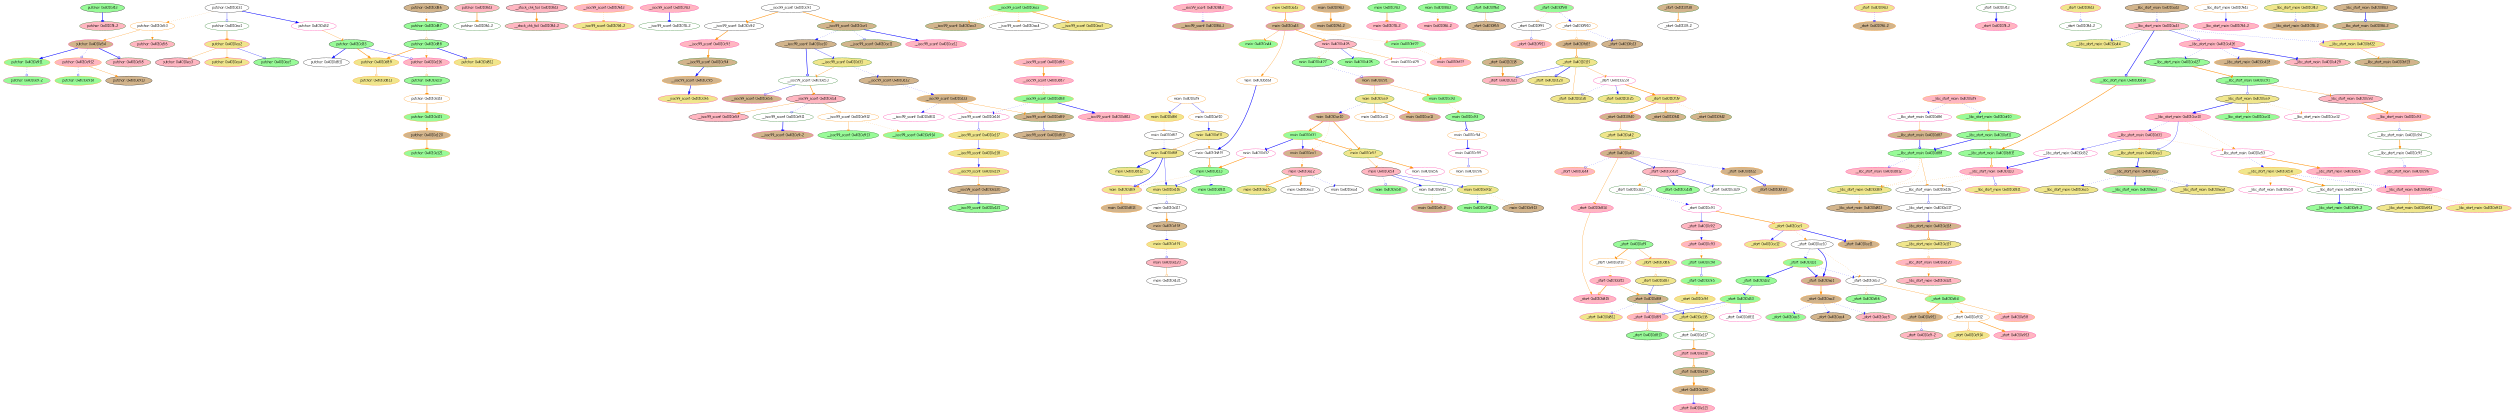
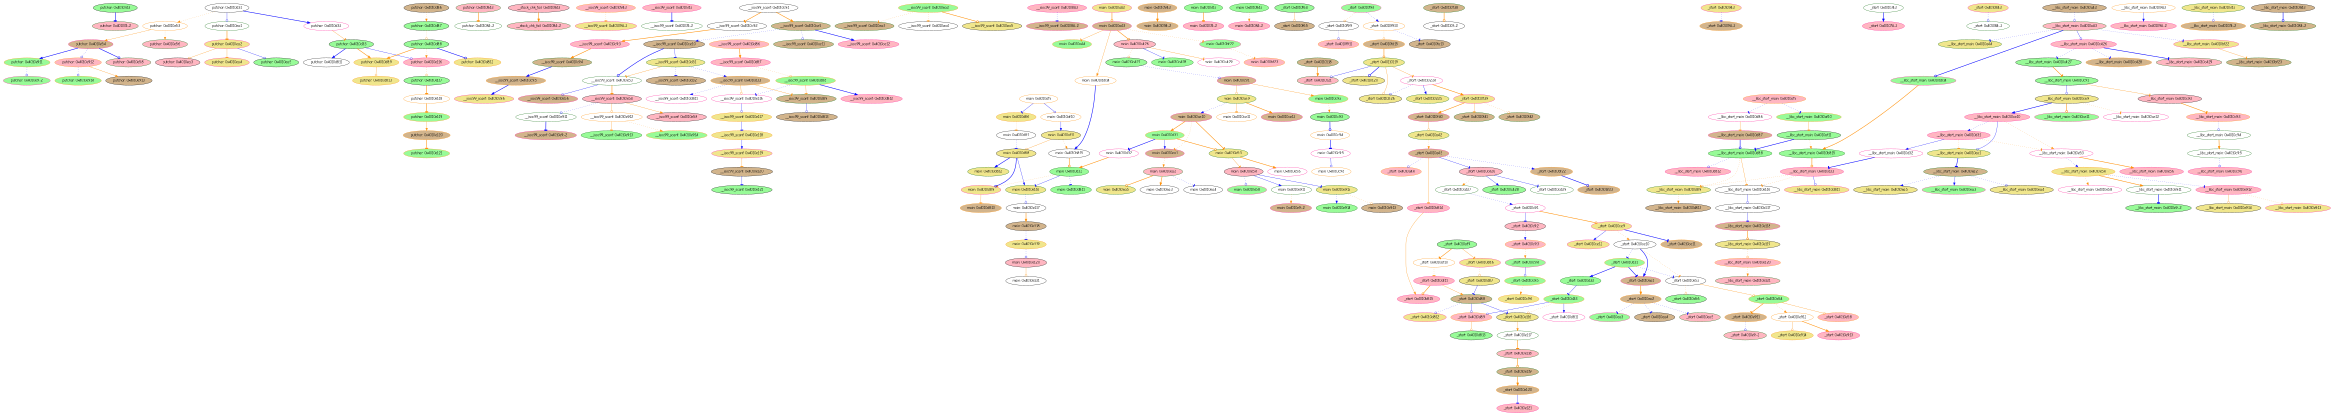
edge "__isoc99_scanf: 0x4010d3:2" -> "__isoc99_scanf: 0x4010d3:3": now "__isoc99_scanf: 0x4010d3:1" -> "__isoc99_scanf: 0x4010d3:3"
